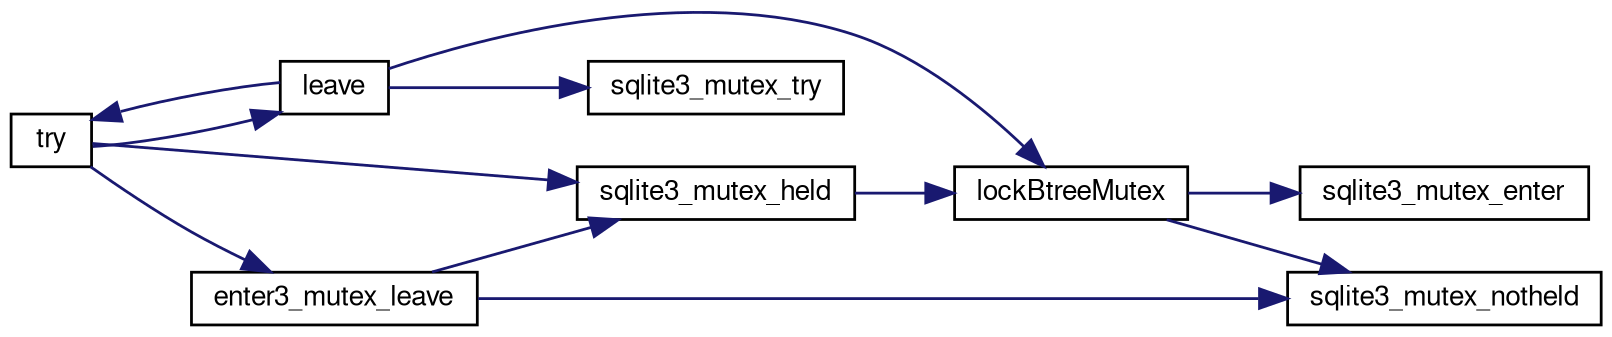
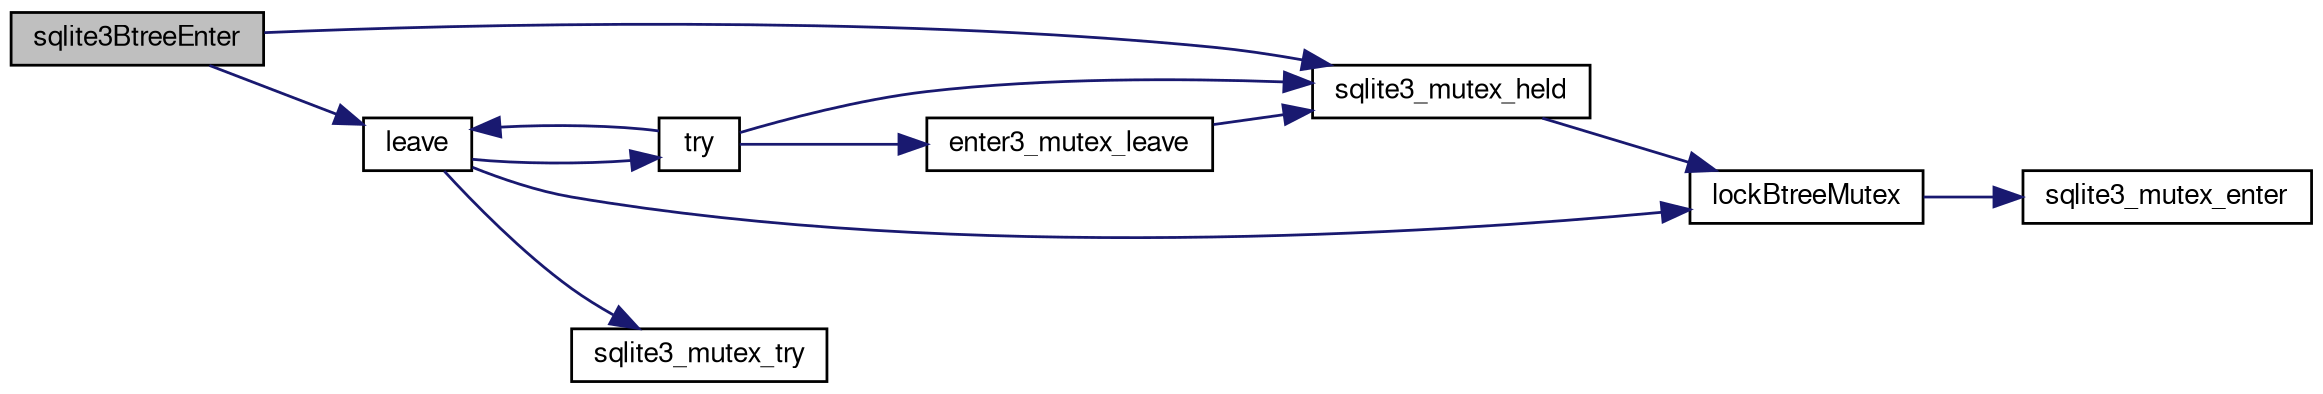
node "sqlite3BtreeEnter": added
node "sqlite3_mutex_notheld": removed
